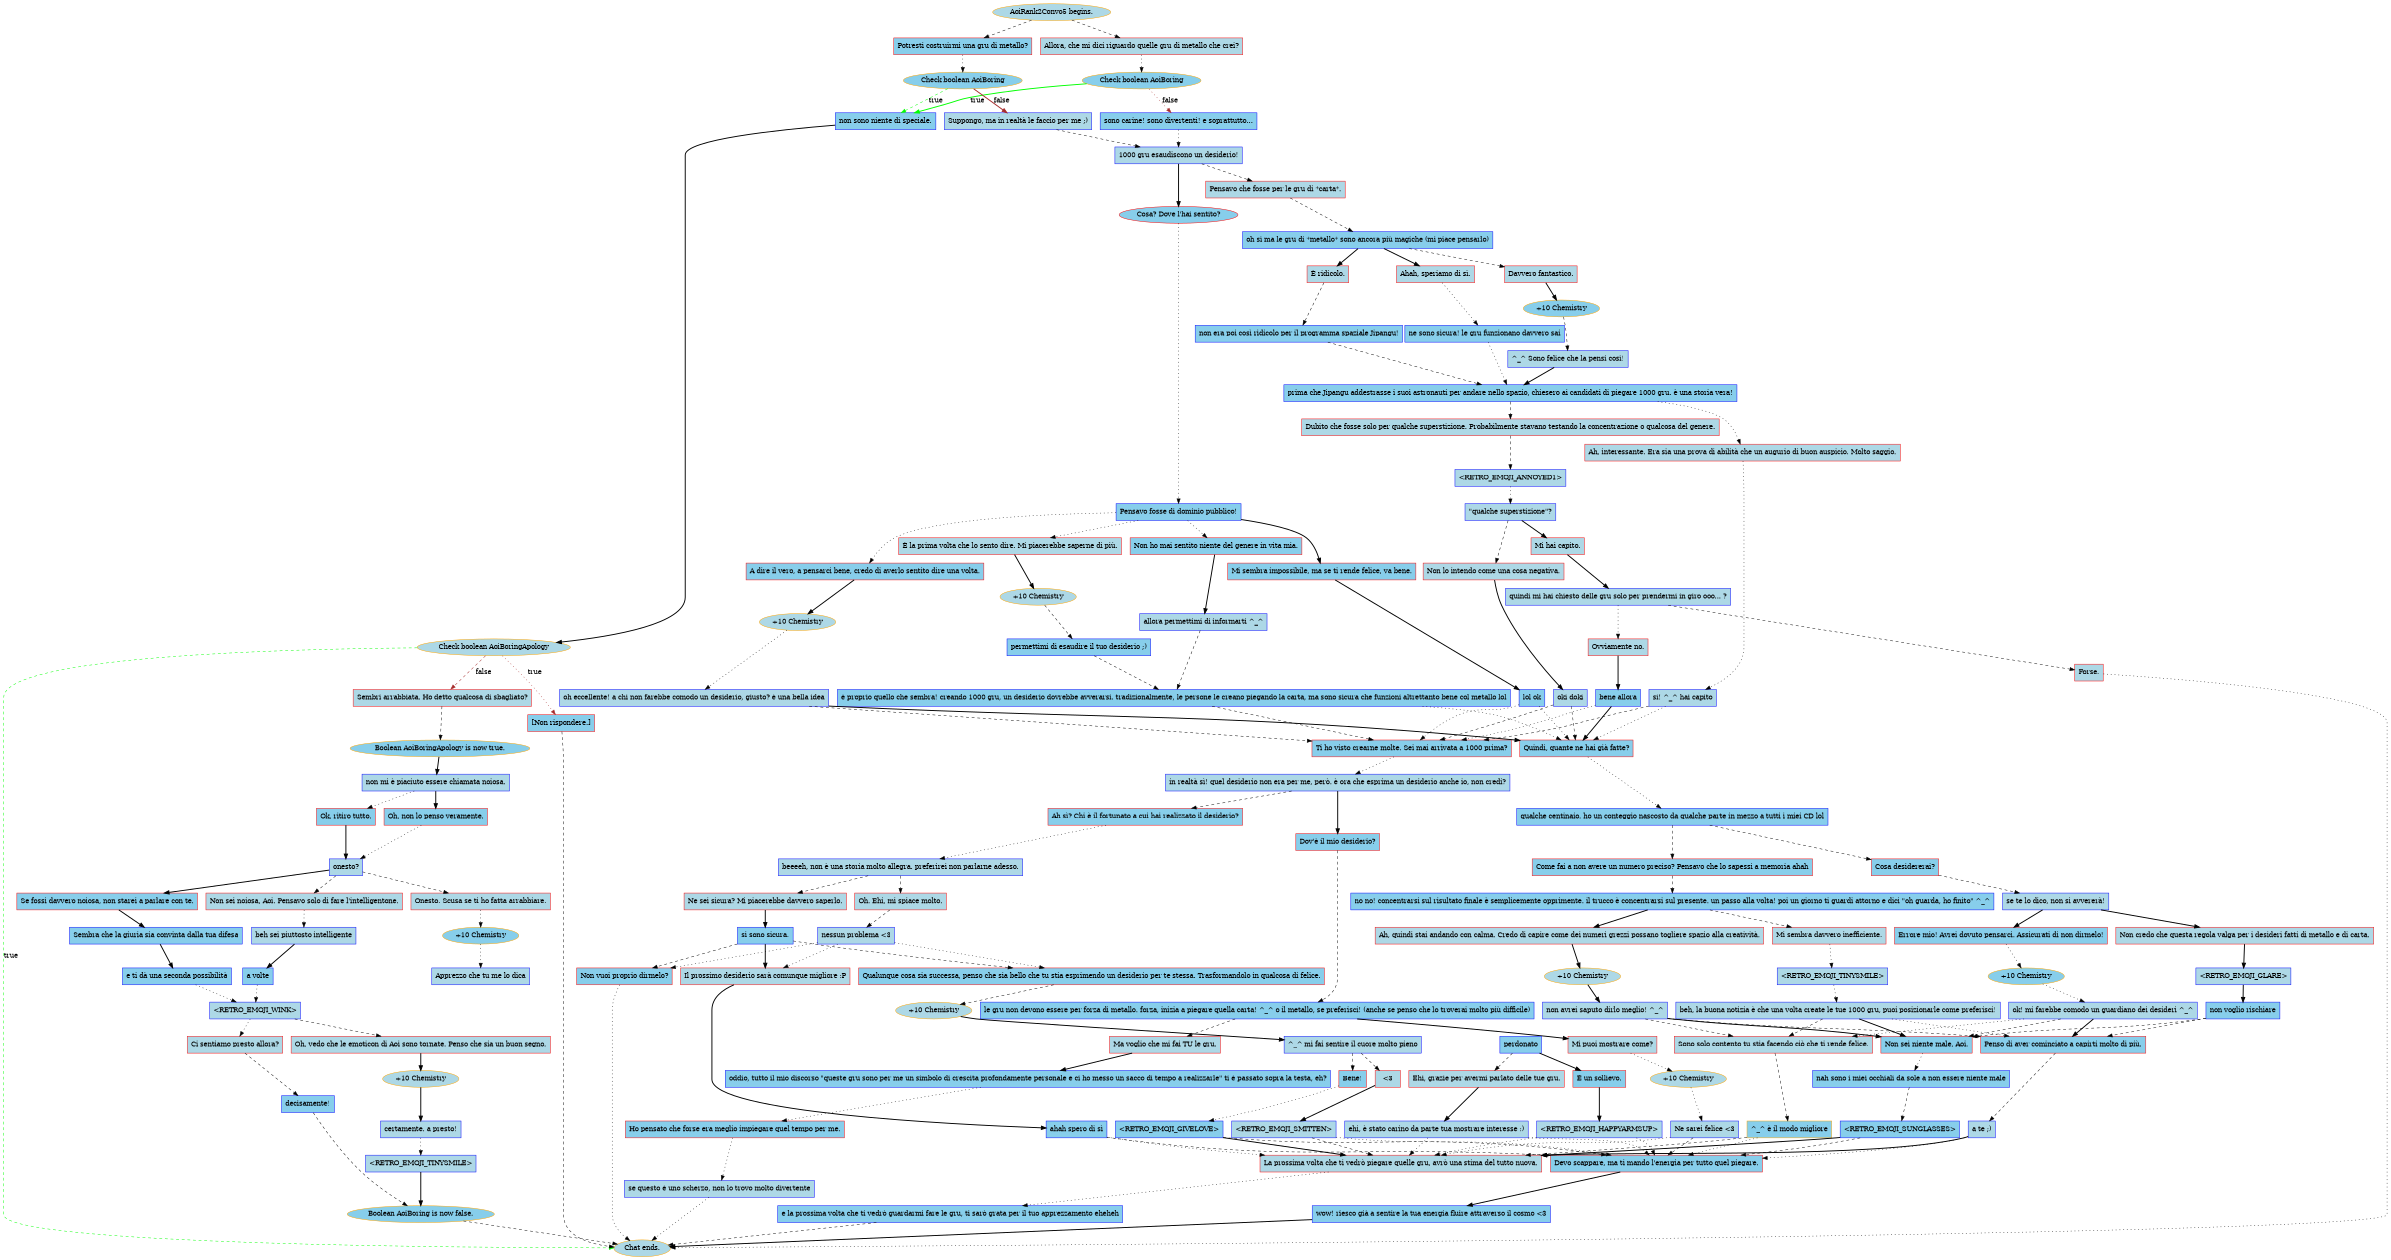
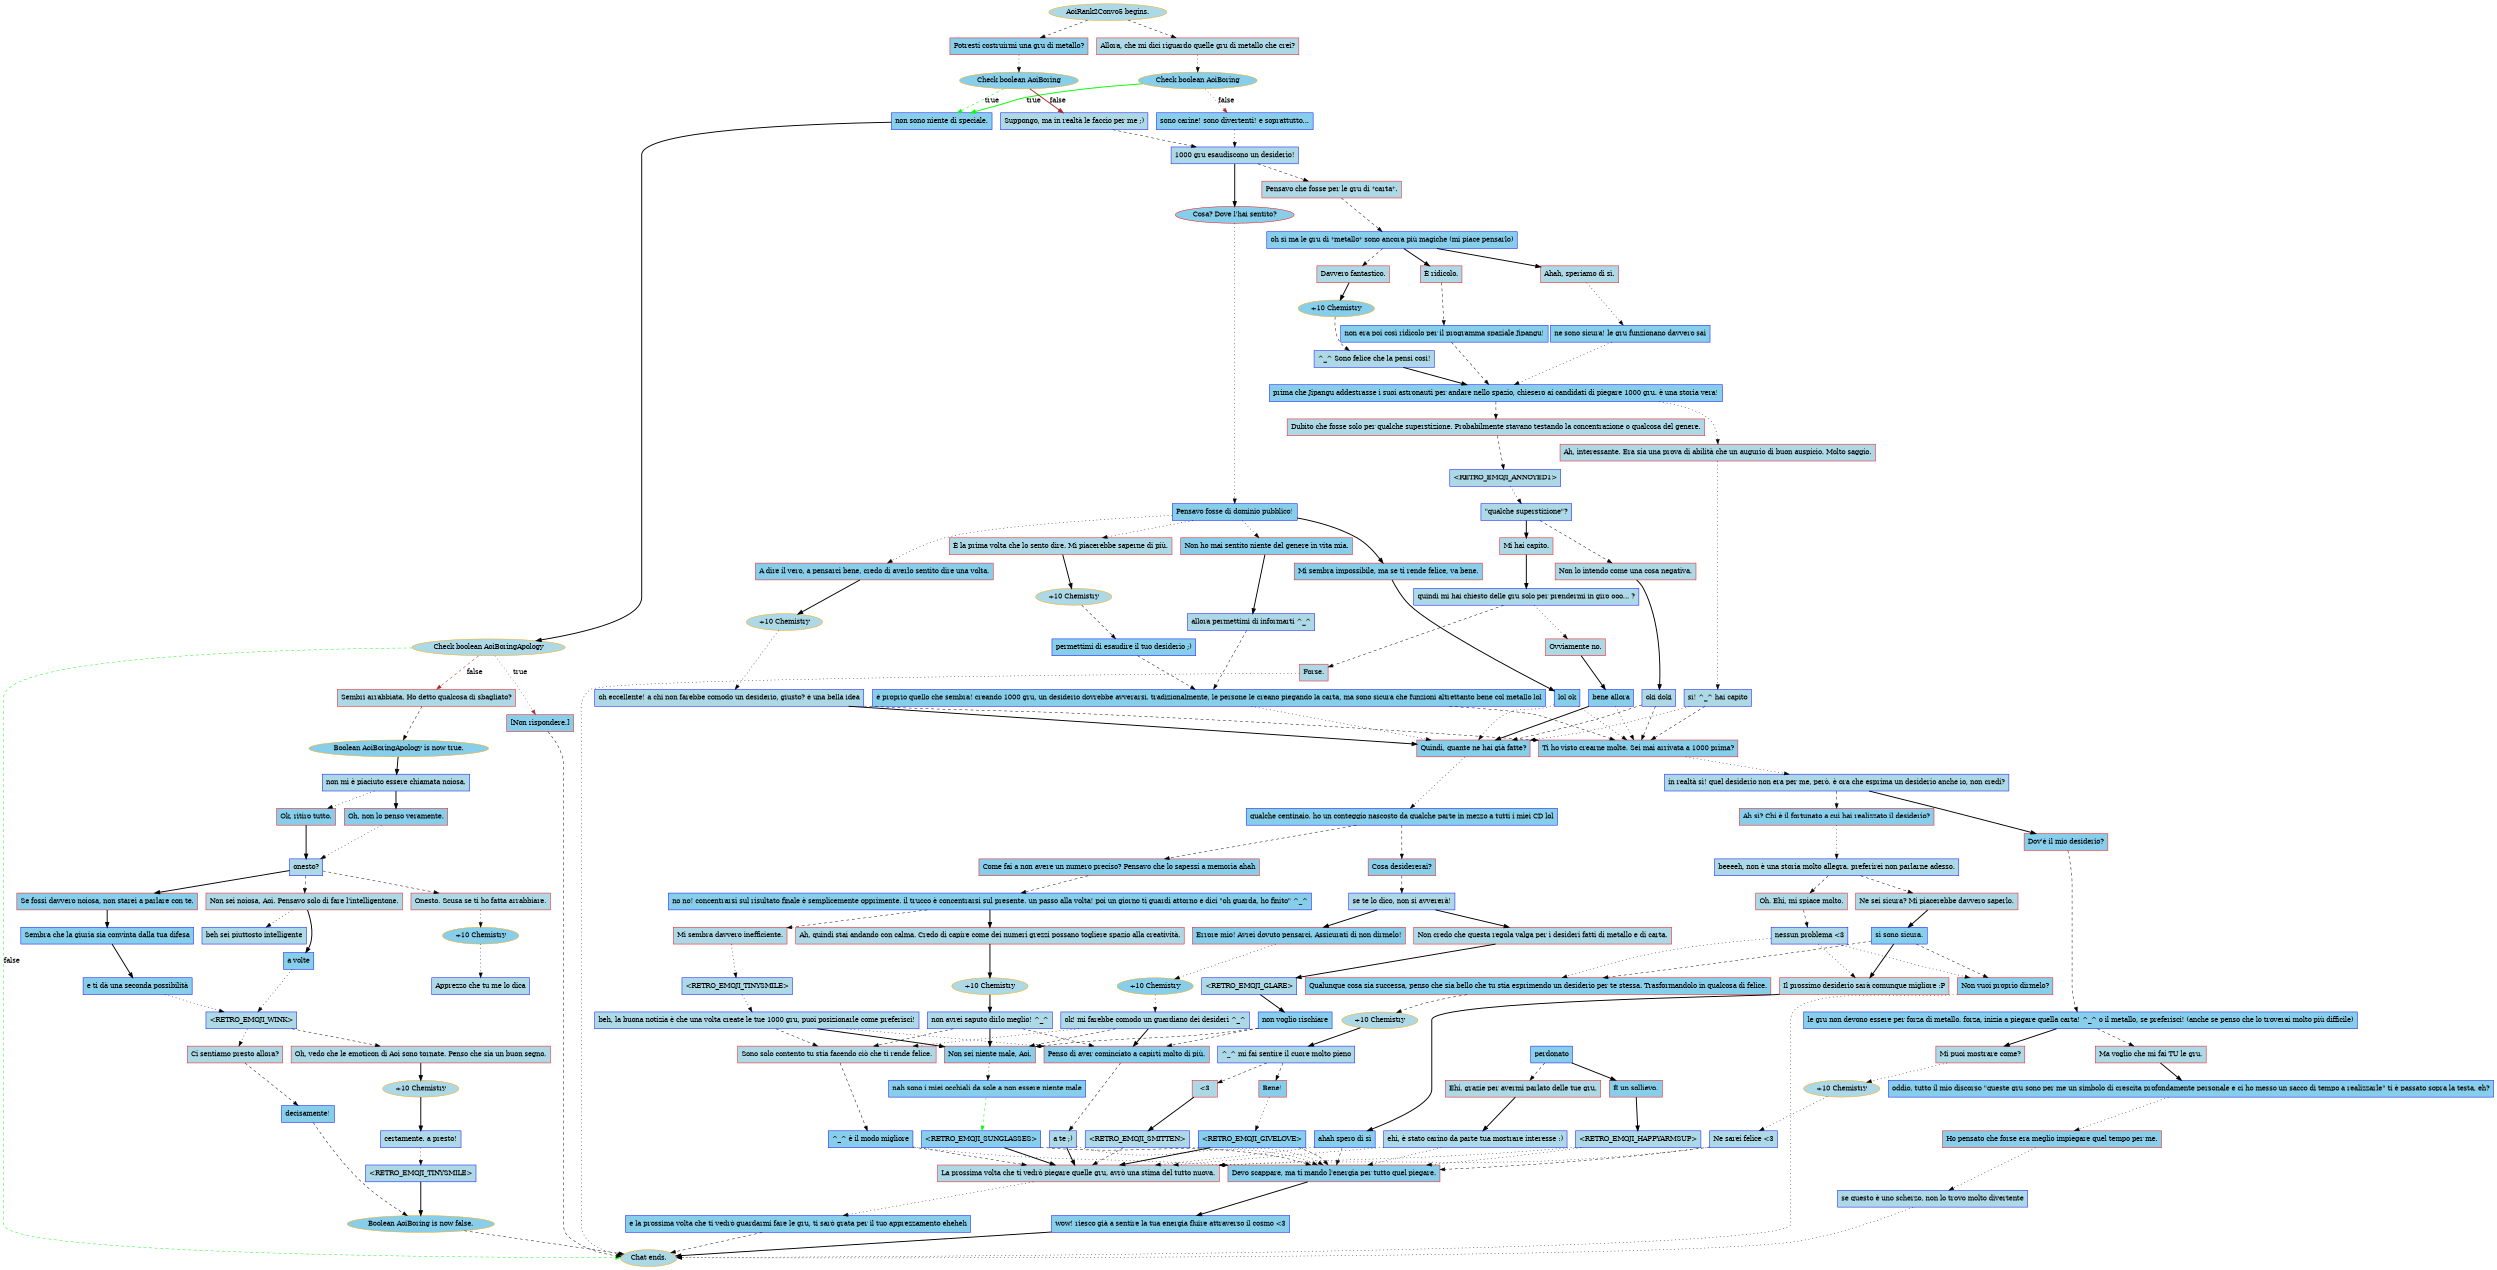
edge "beh sei piuttosto intelligente" -> "a volte": now "Non sei noiosa, Aoi. Pensavo solo di fare l'intelligentone." -> "a volte"
edge "Check boolean AoiBoringApology" -> "Chat ends.": label "true" -> "false"
edge "nah sono i miei occhiali da sole a non essere niente male" -> "<RETRO_EMOJI_SUNGLASSES>": color black -> green
node "^_^ è il modo migliore": color orange -> blue
